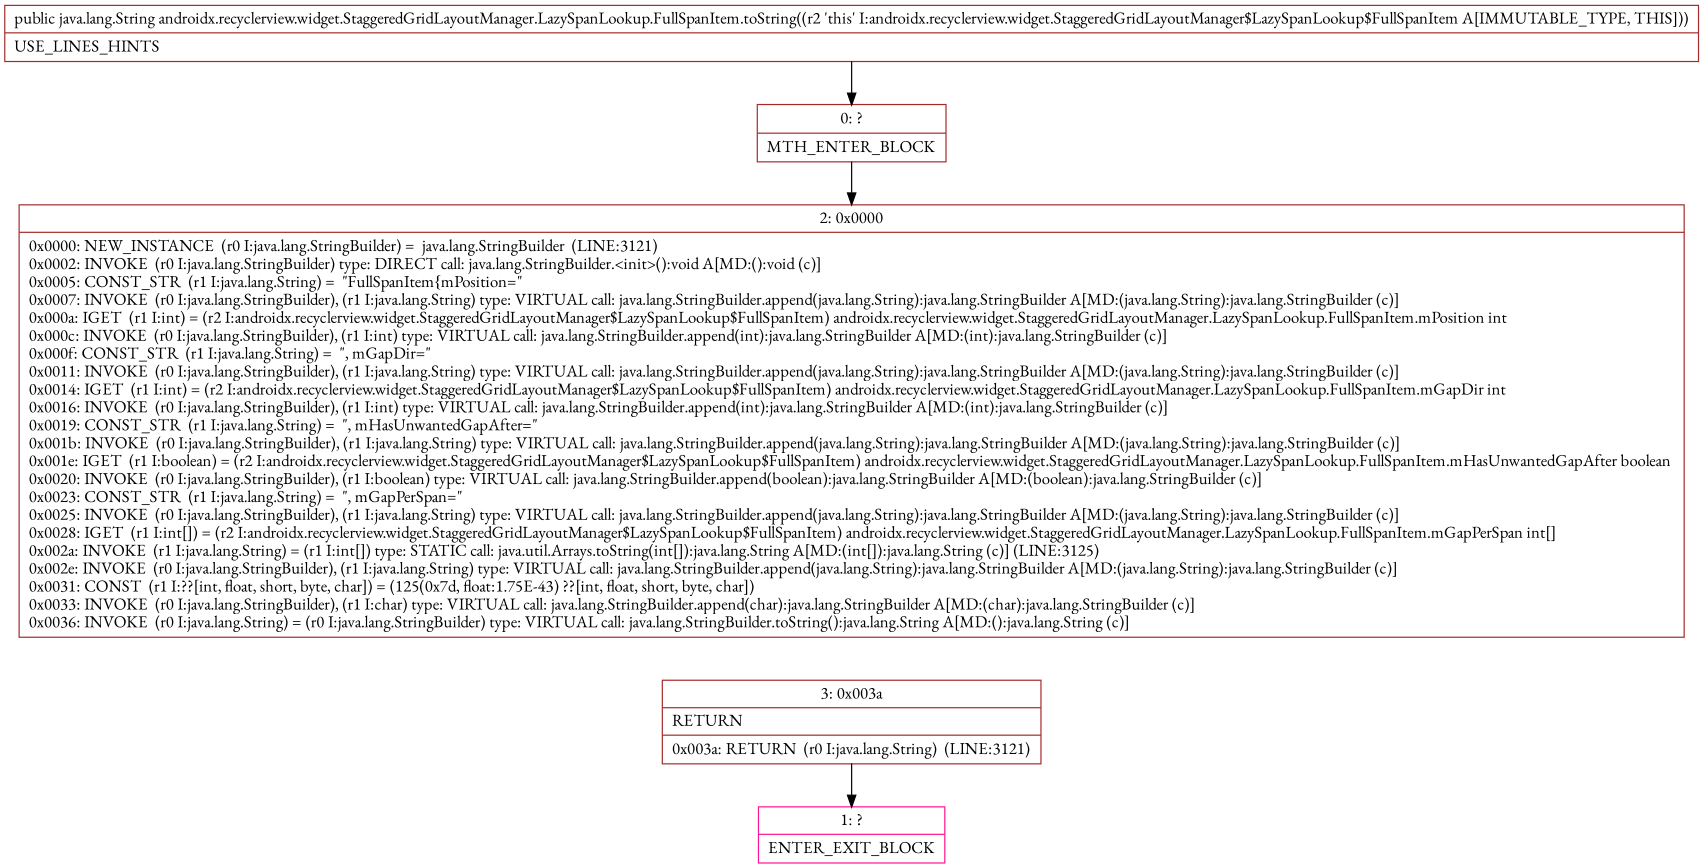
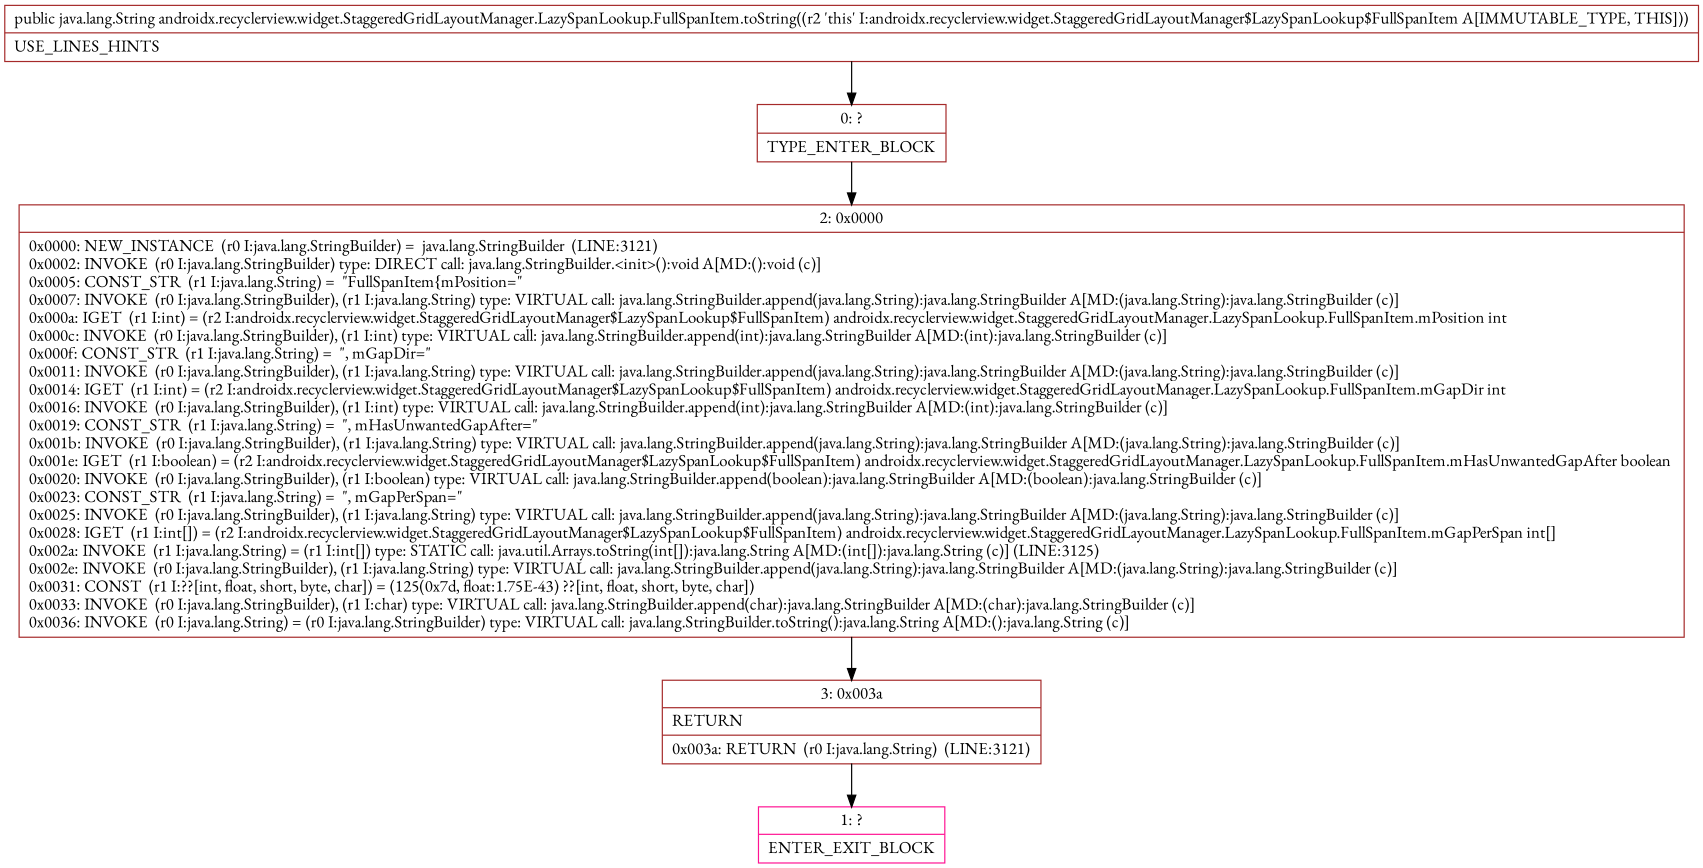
node "0: ?": text "MTH_ENTER_BLOCK" -> "TYPE_ENTER_BLOCK"
edge "2: 0x0000" -> "3: 0x003a": added
